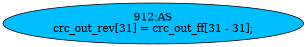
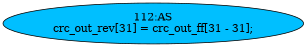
node "912:AS crc_out_rev[31] = crc_out_ff[31 - 31];": label "912:AS crc_out_rev[31] = crc_out_ff[31 - 31];" -> "112:AS crc_out_rev[31] = crc_out_ff[31 - 31];"
